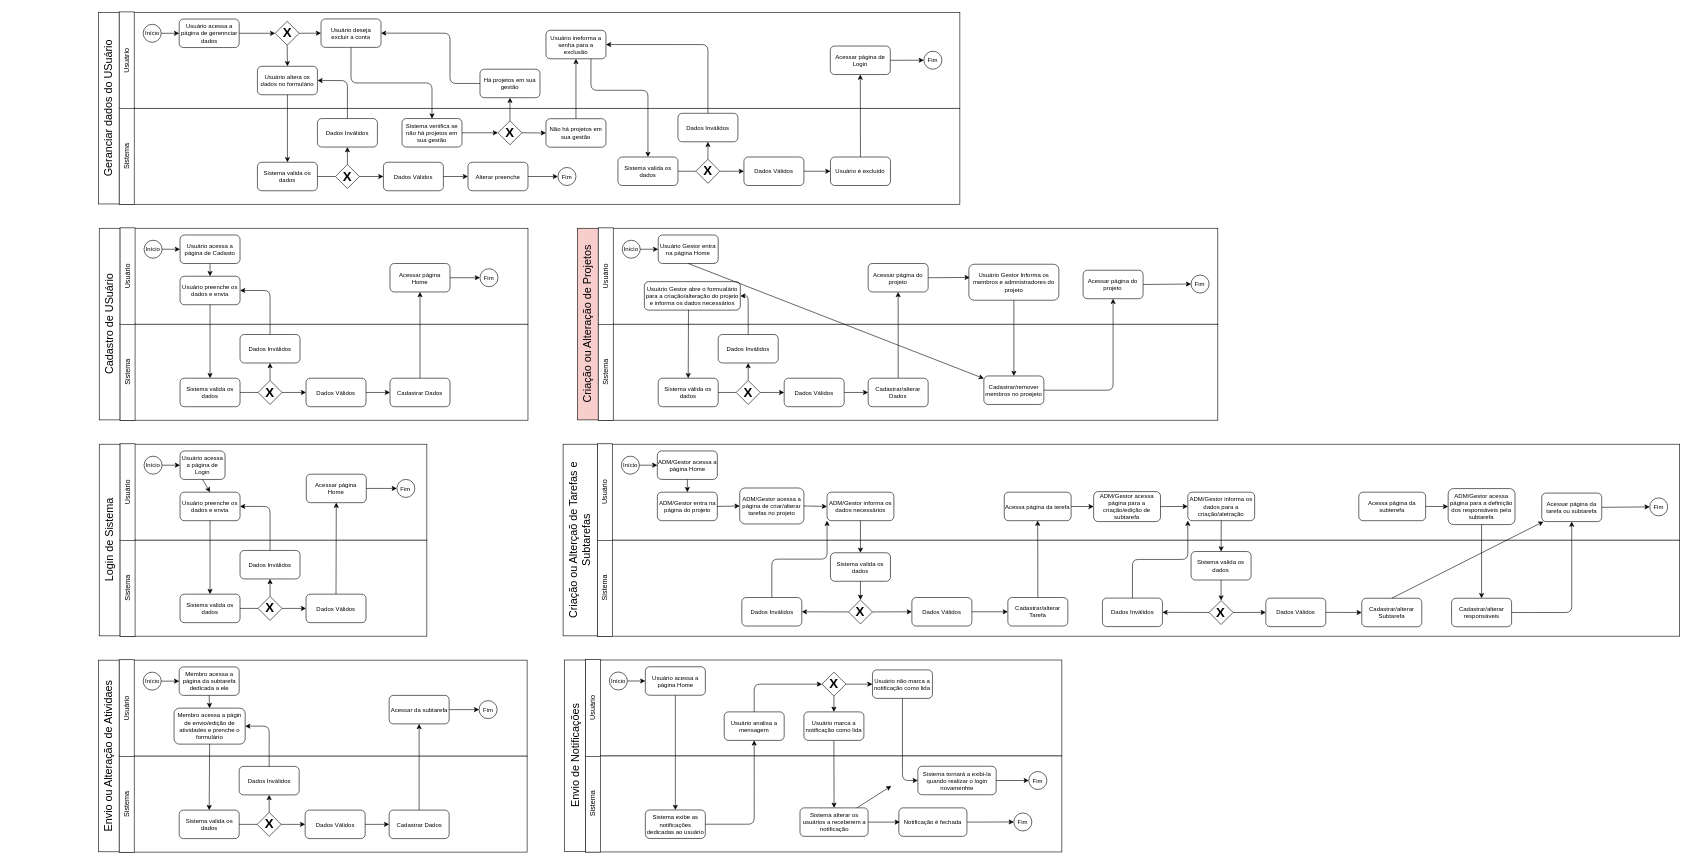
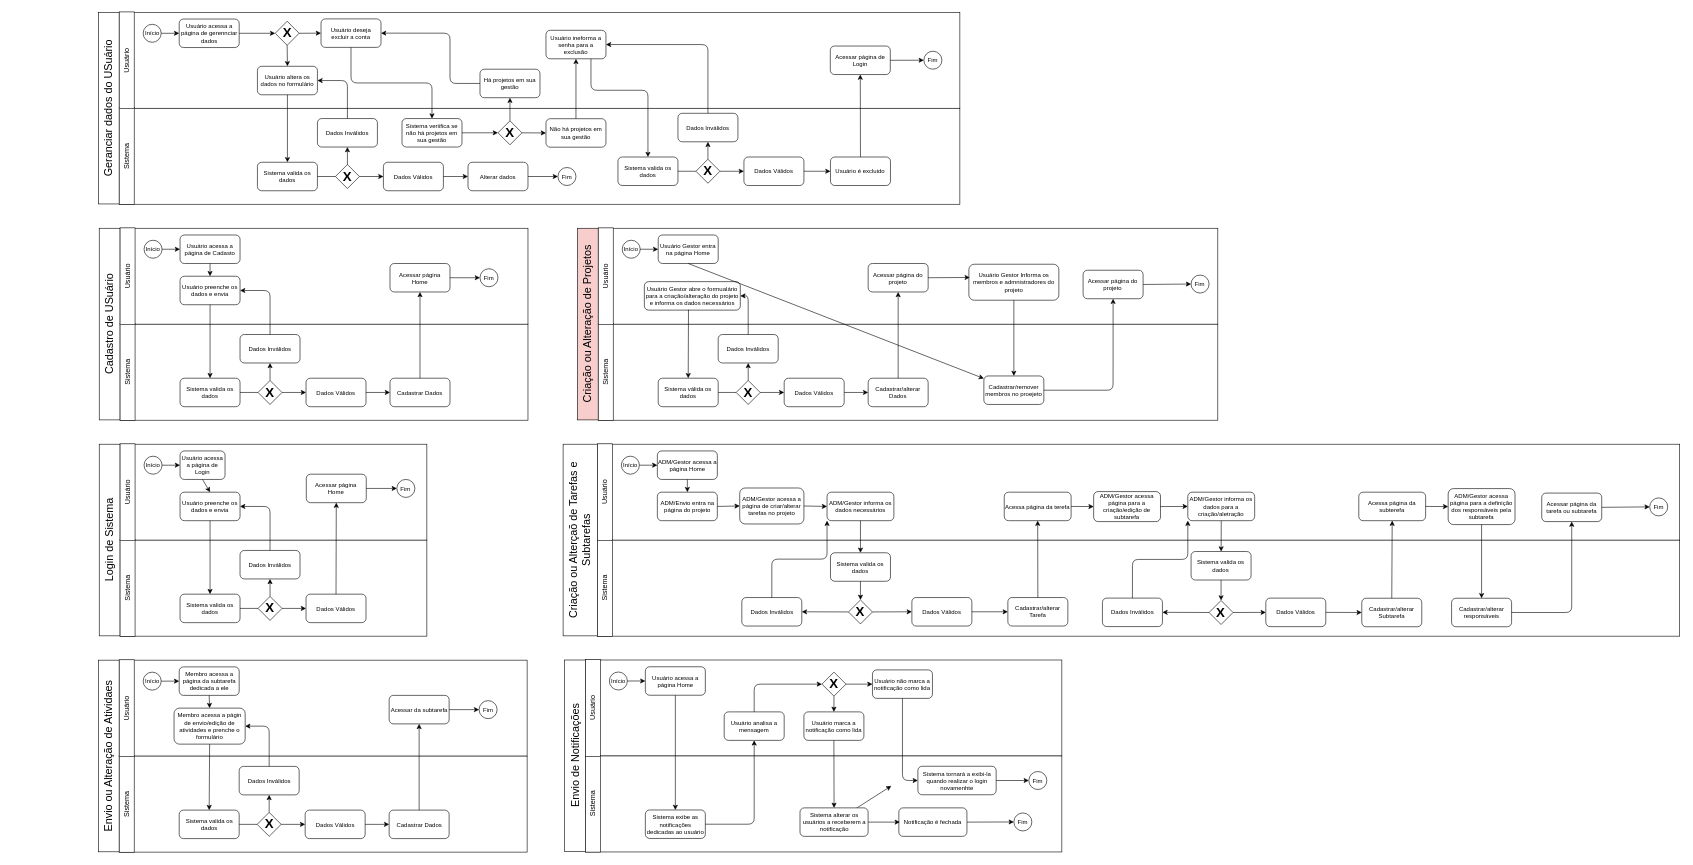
node "Alterar preenche": label "Alterar preenche" -> "Alterar dados"
node "ADM/Gestor entra na página do projeto": label "ADM/Gestor entra na página do projeto" -> "ADM/Envio entra na página do projeto"
edge "Cadastrar/alterar Subtarefa" -> "Acessar página da tarefa ou subtarefa": now "Cadastrar/alterar Subtarefa" -> "Acessa página da subterefa"
